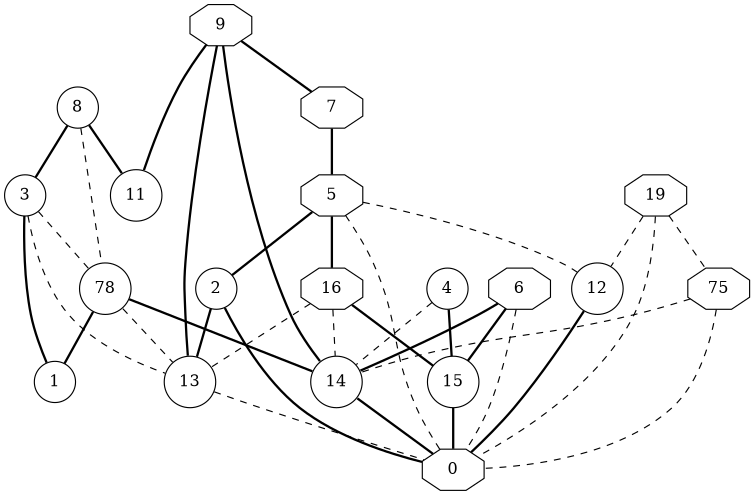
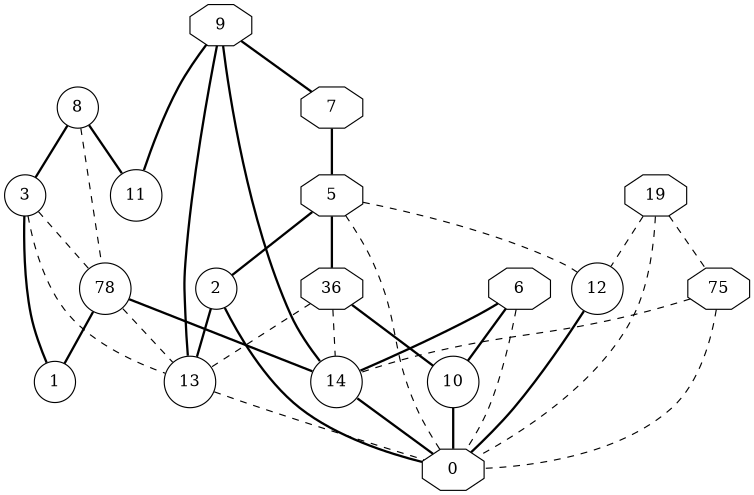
node "16": label "16" -> "36"
node "4": removed
node "15": label "15" -> "10"
